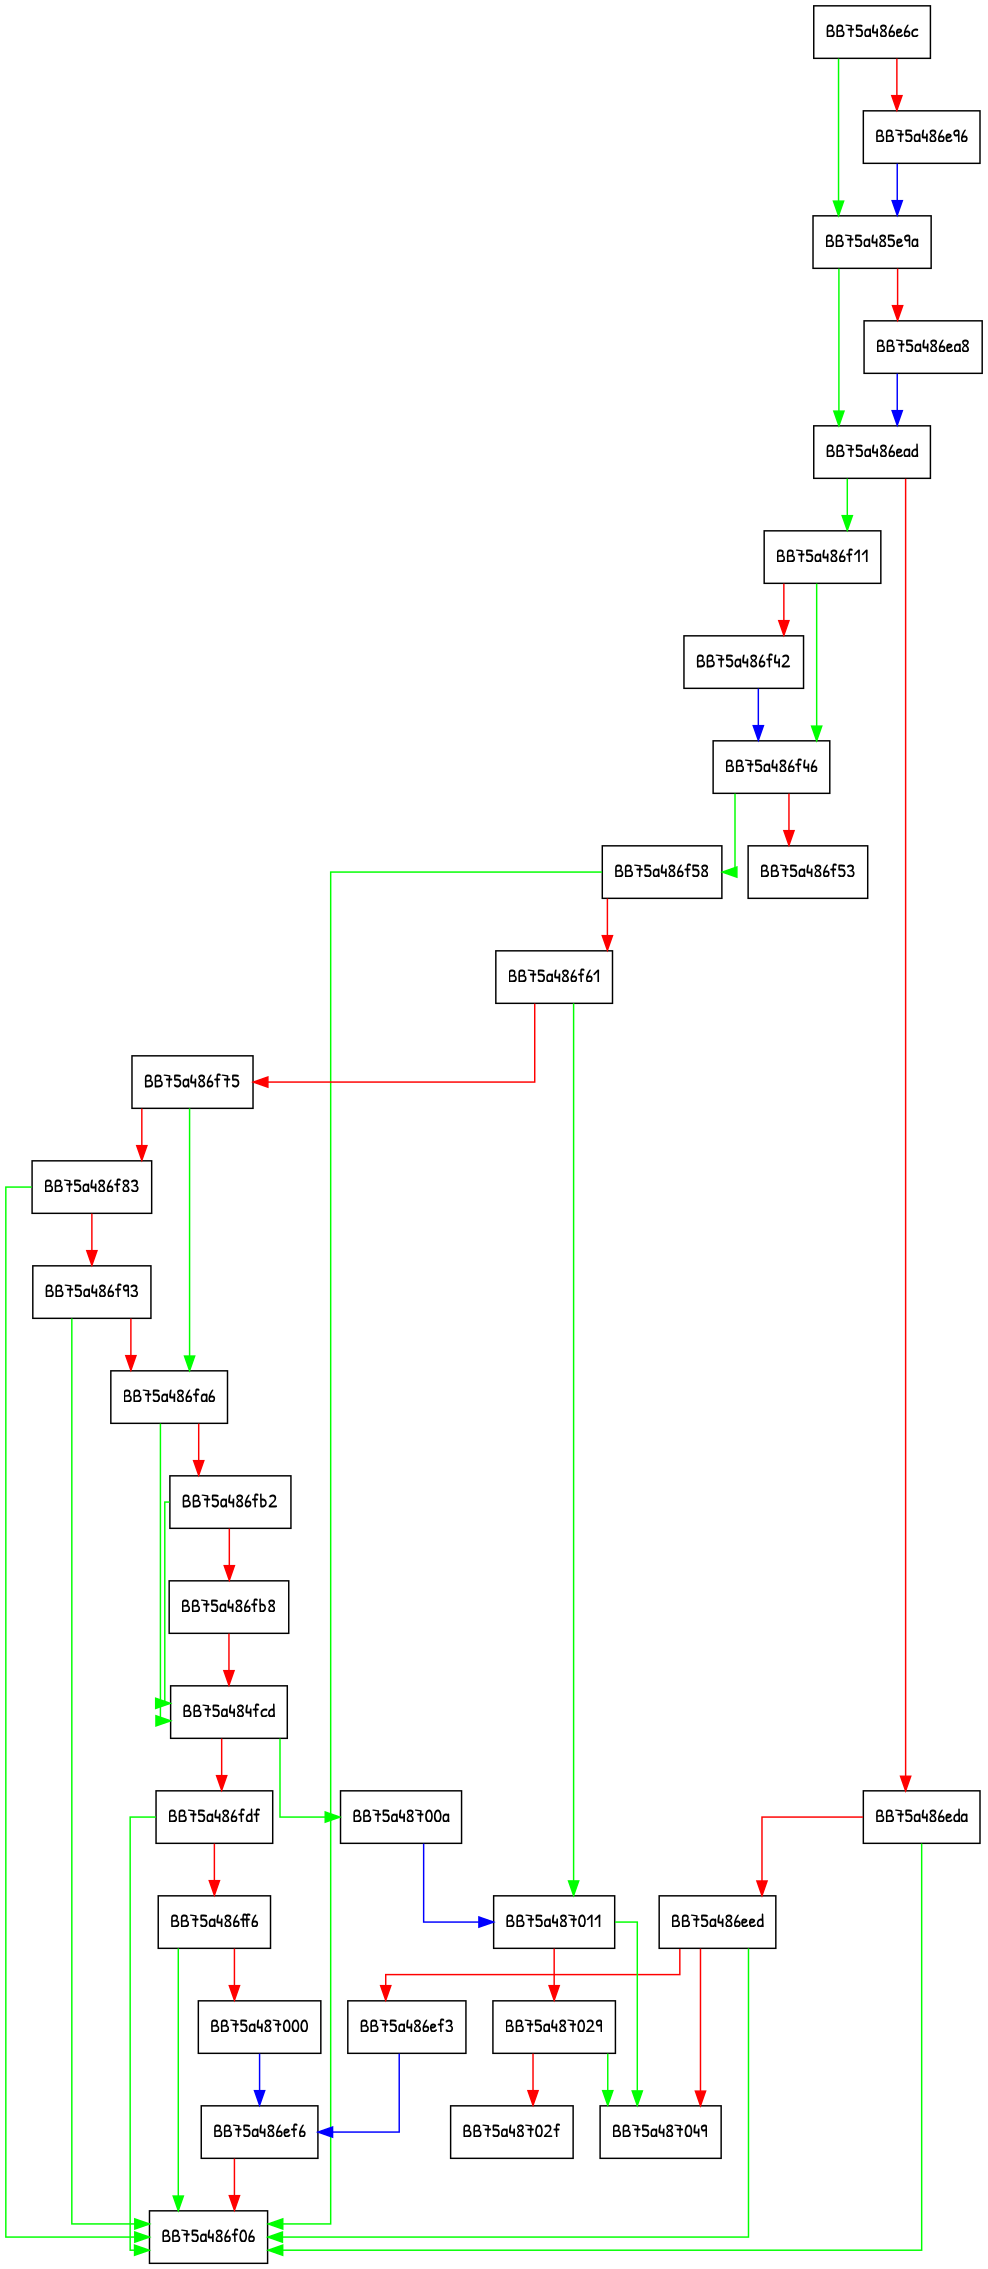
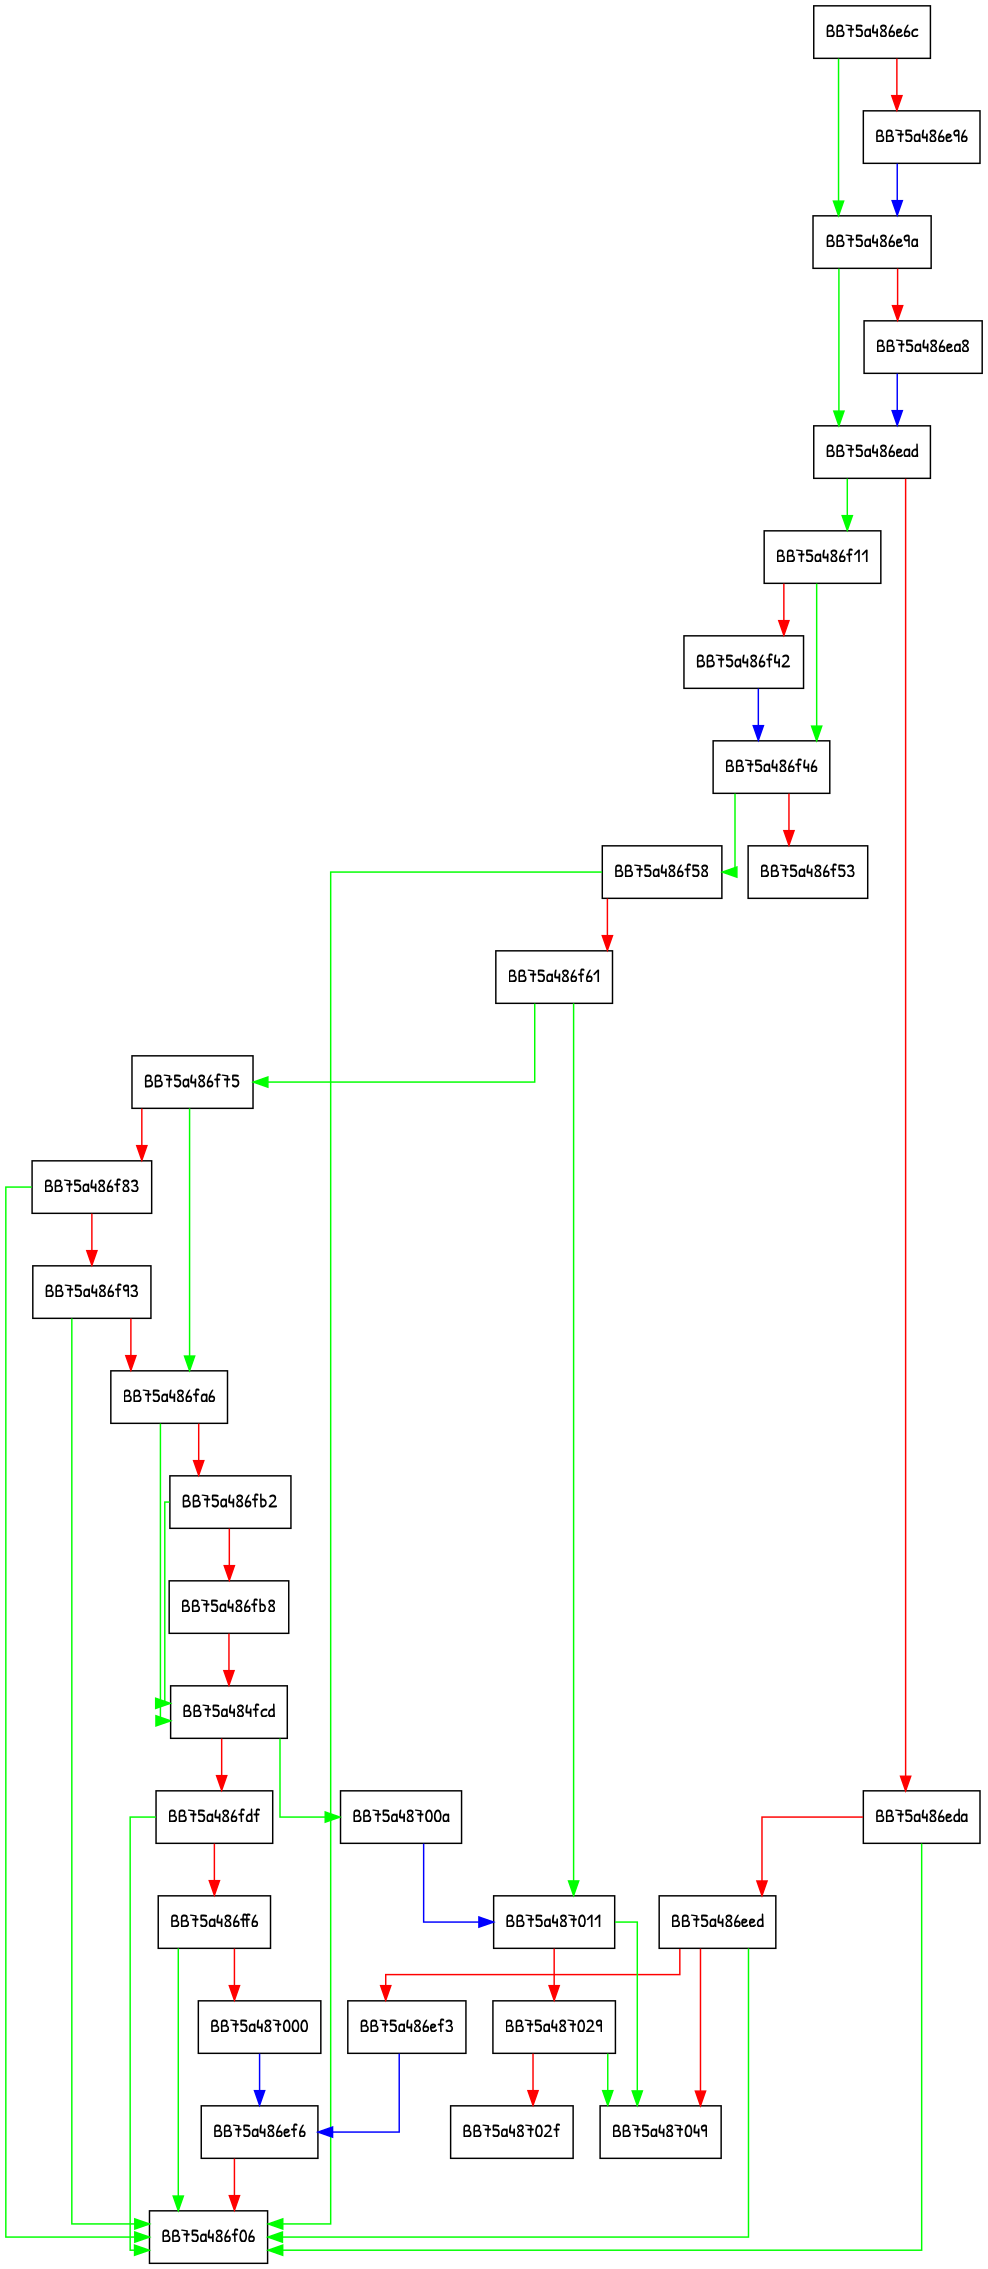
node "BB75a485e9a": label "BB75a485e9a" -> "BB75a486e9a"
edge "BB75a486f61" -> "BB75a486f75": color red -> green
